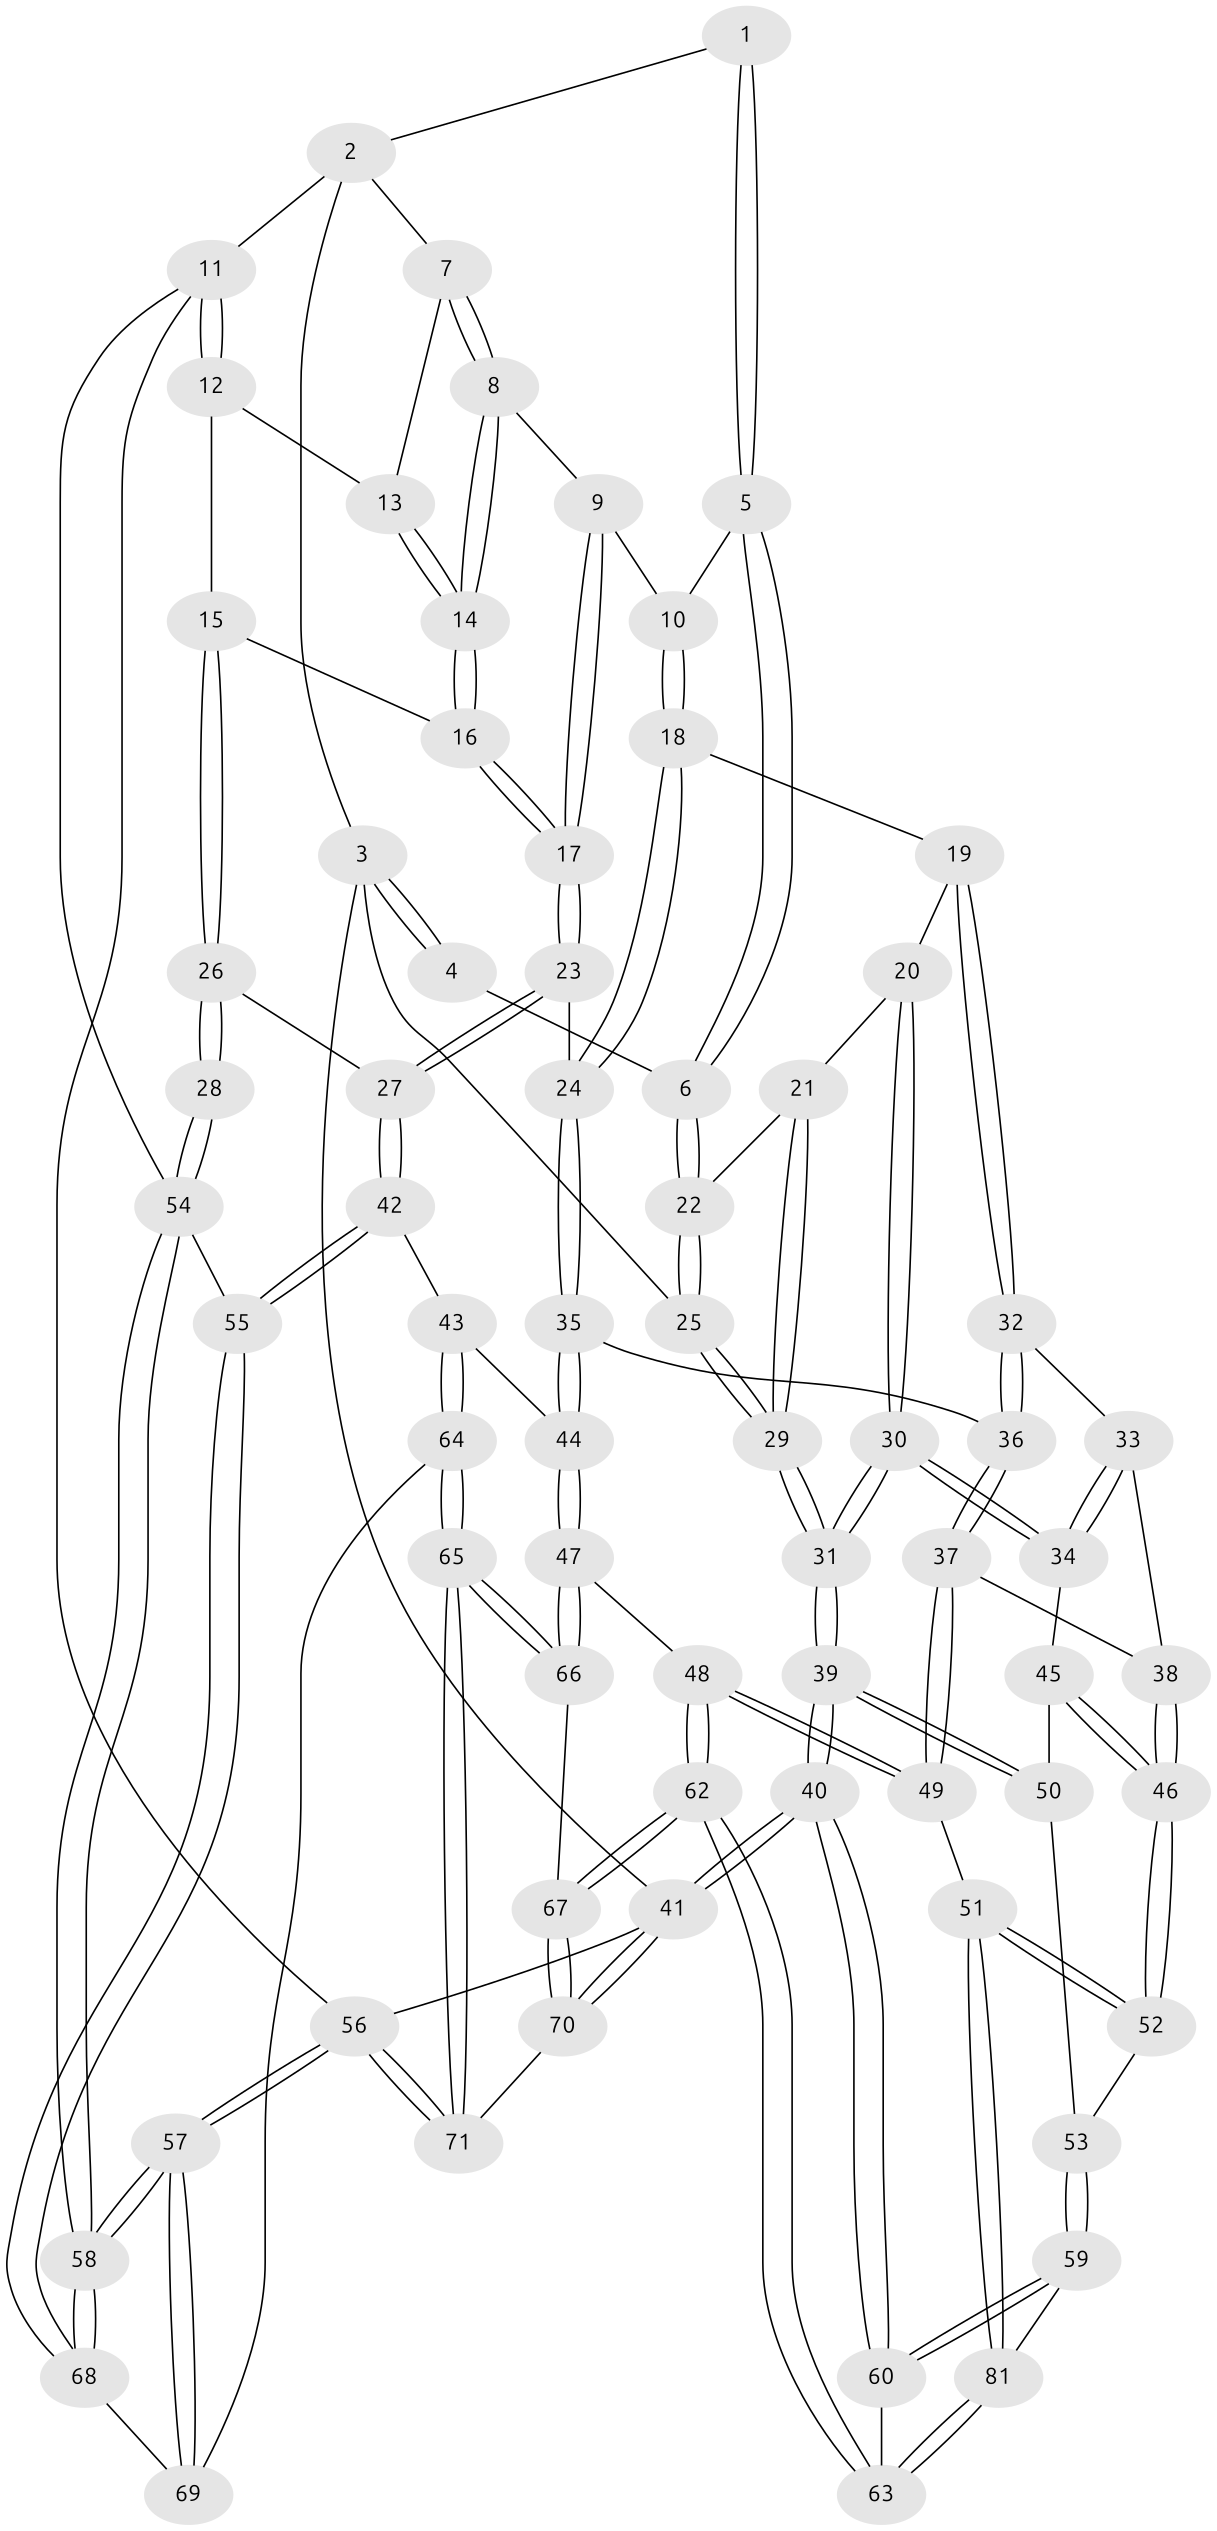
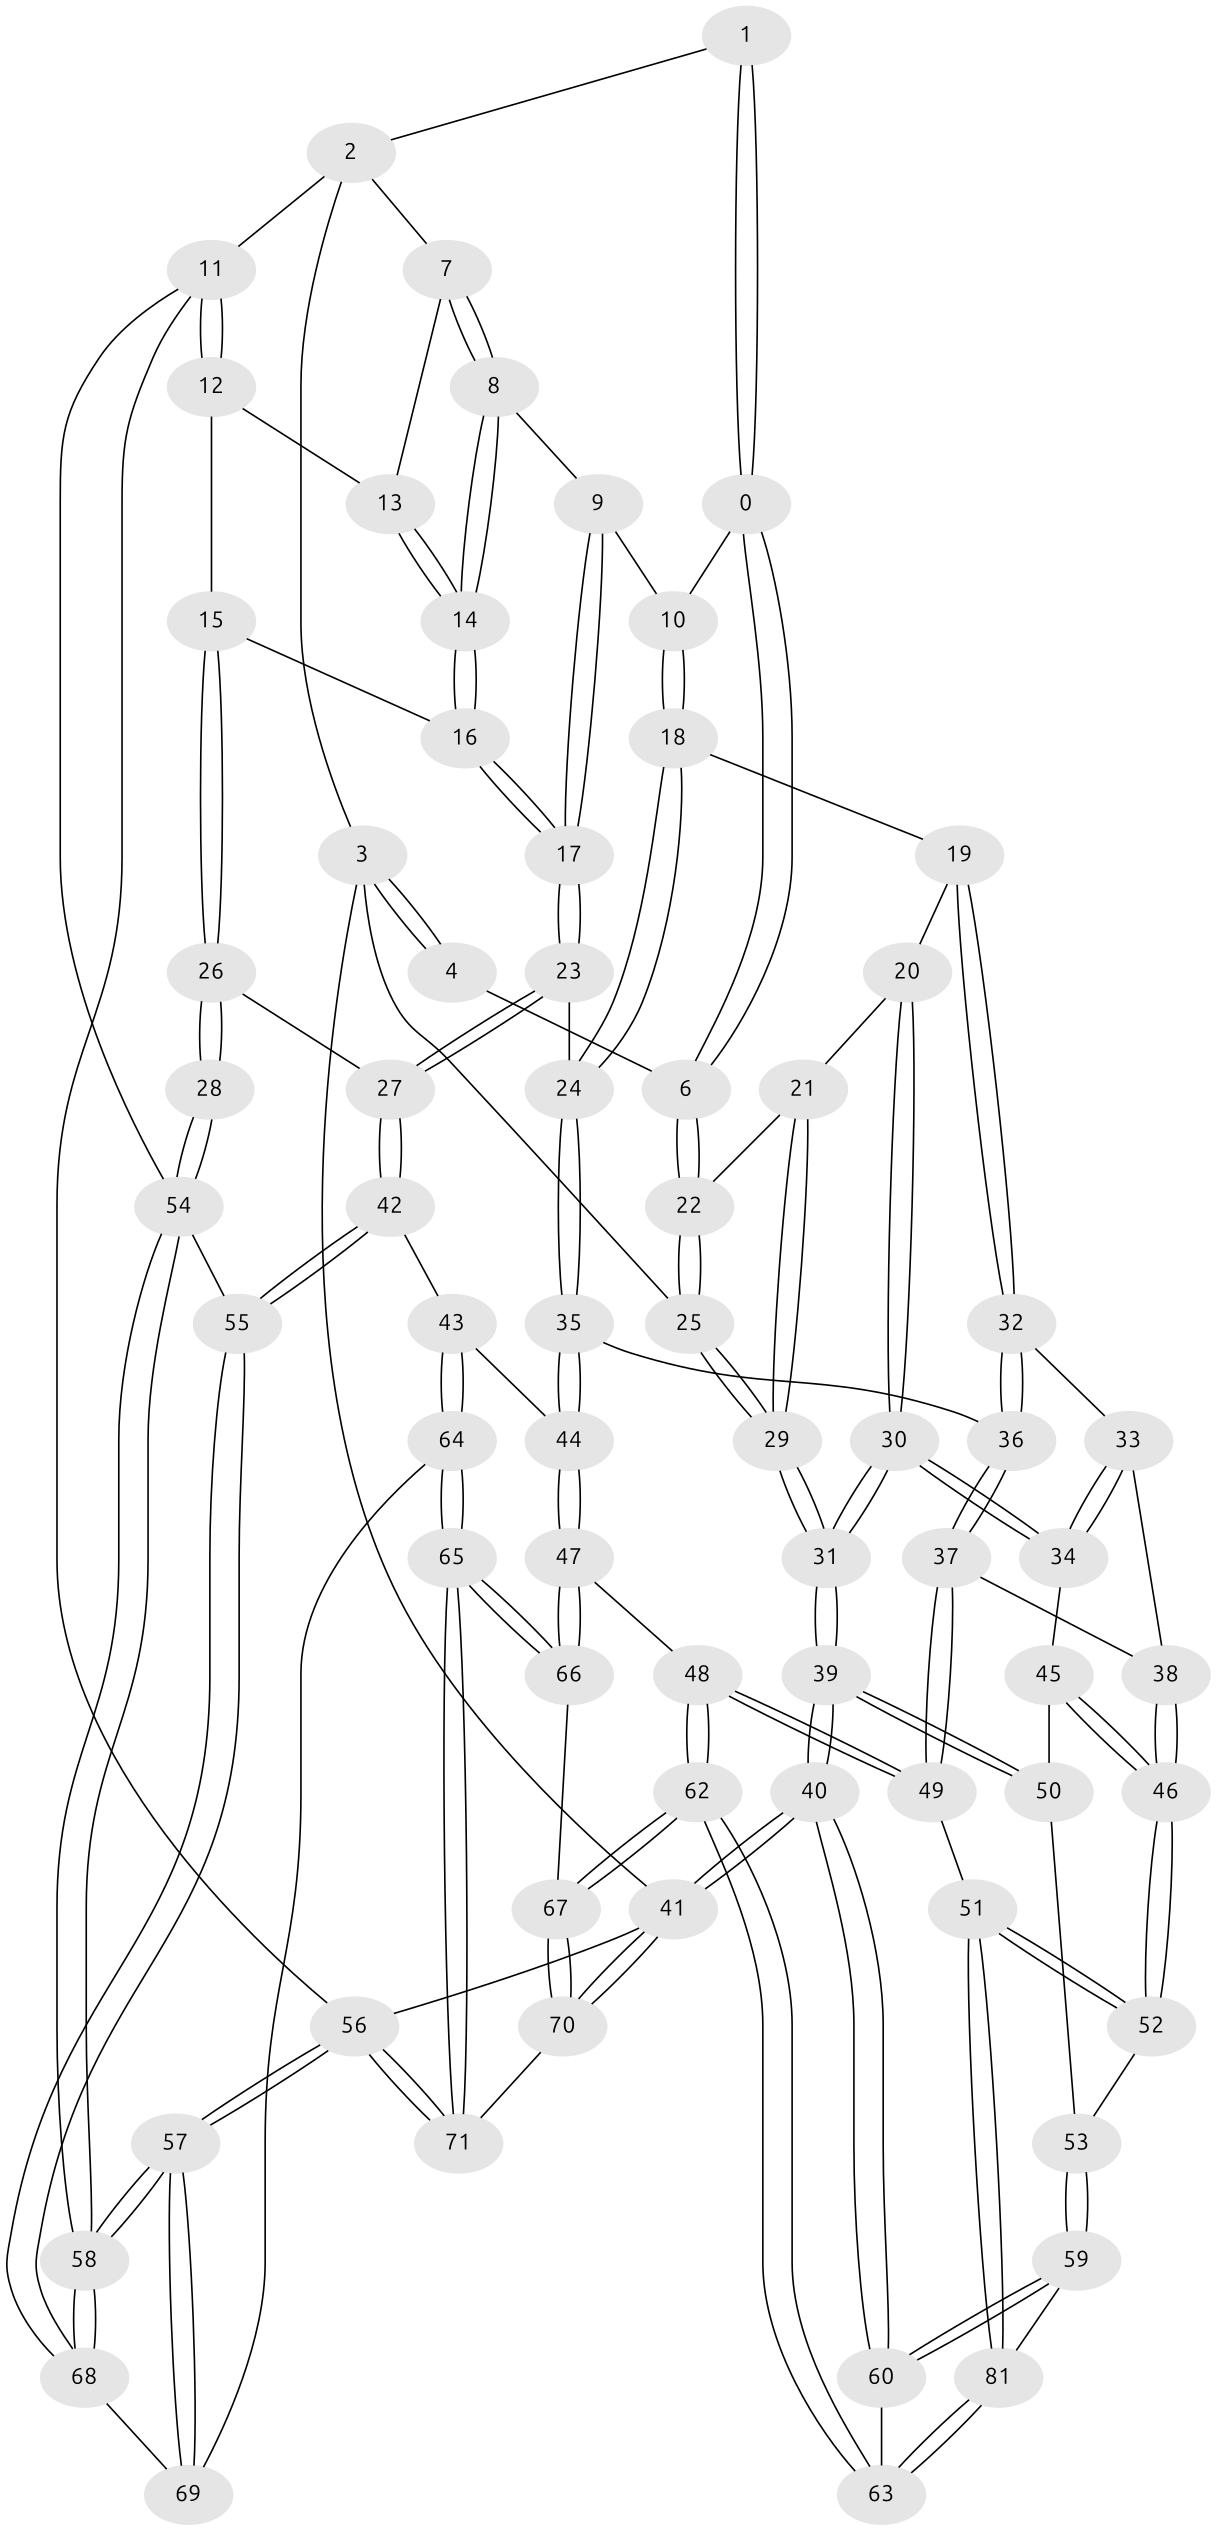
node "5": label "5" -> "0"
